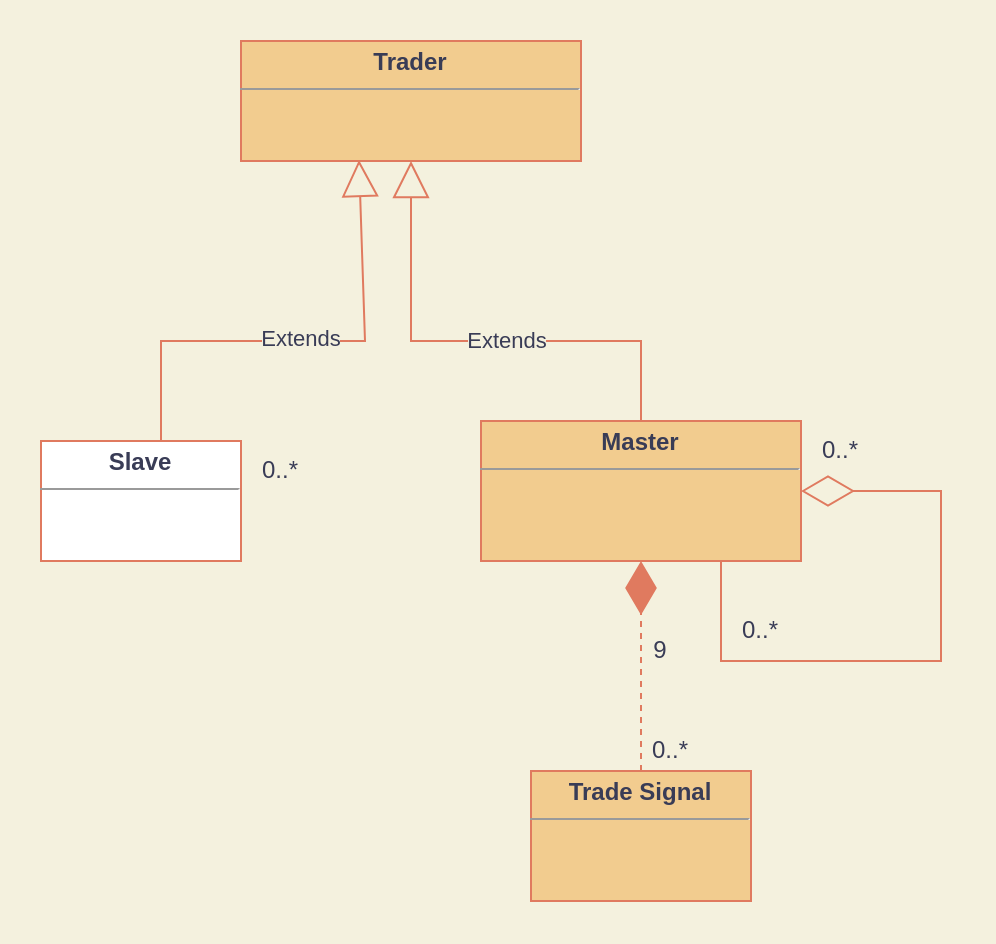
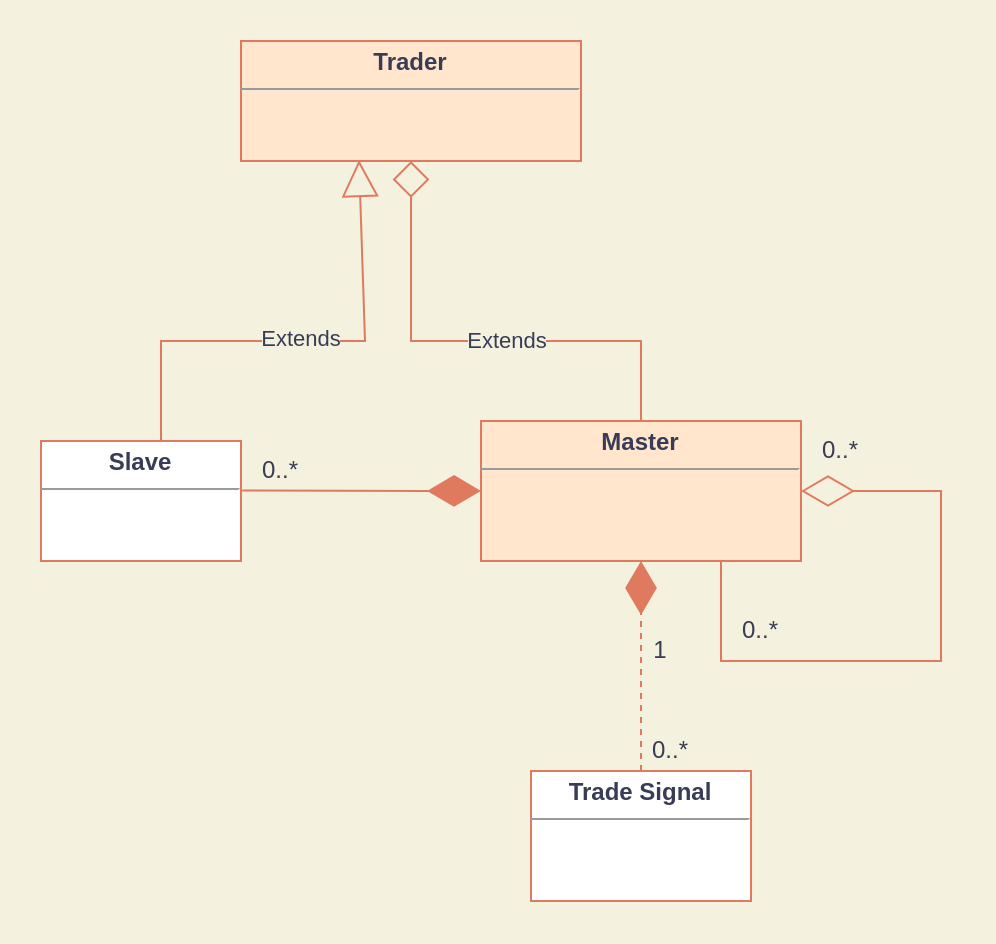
node "Trader": fillcolor #f2cc8f -> #ffe6cc
edge "Master" -> "Trader": arrowhead block -> diamond
edge "Slave" -> "Master": added
node "Master": fillcolor #f2cc8f -> #ffe6cc
node "9": label "9" -> "1"
node "Trade Signal": fillcolor #f2cc8f -> #ffffff
